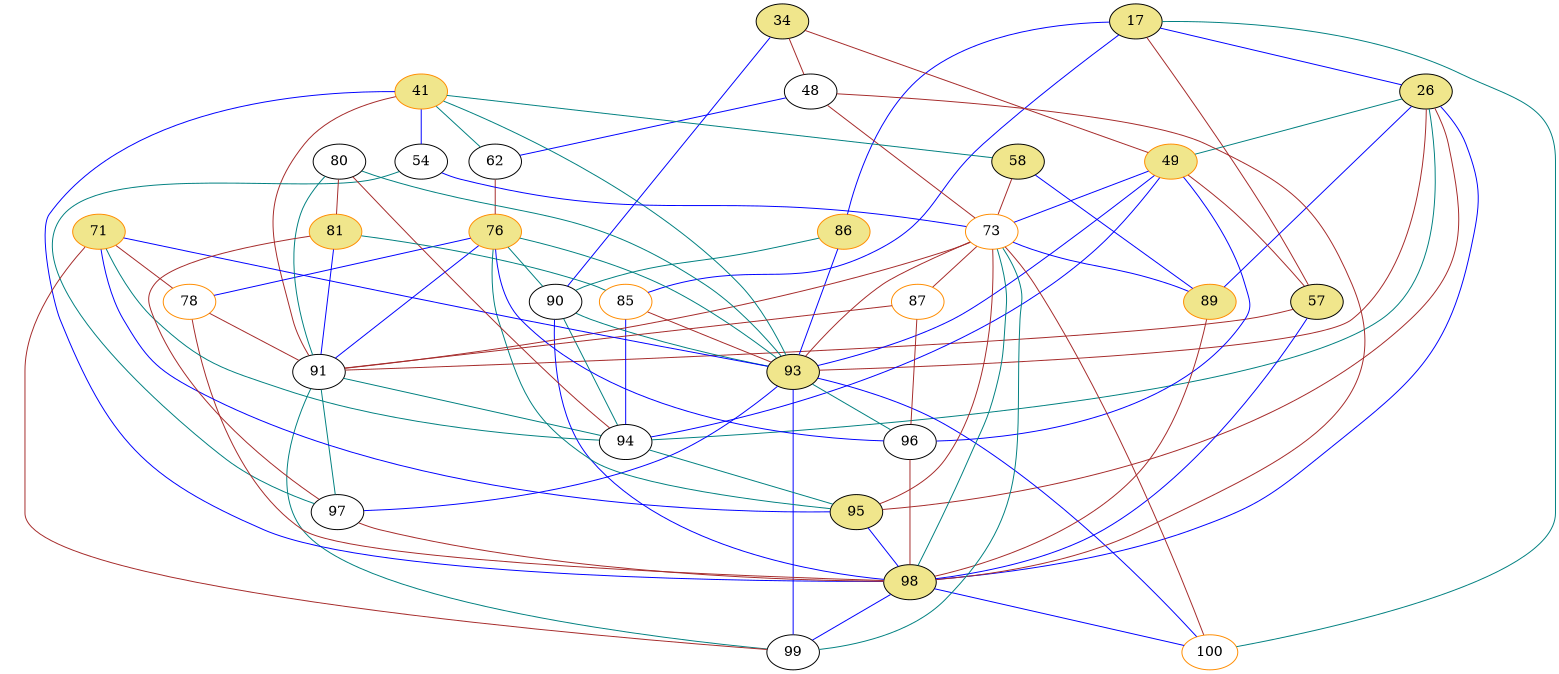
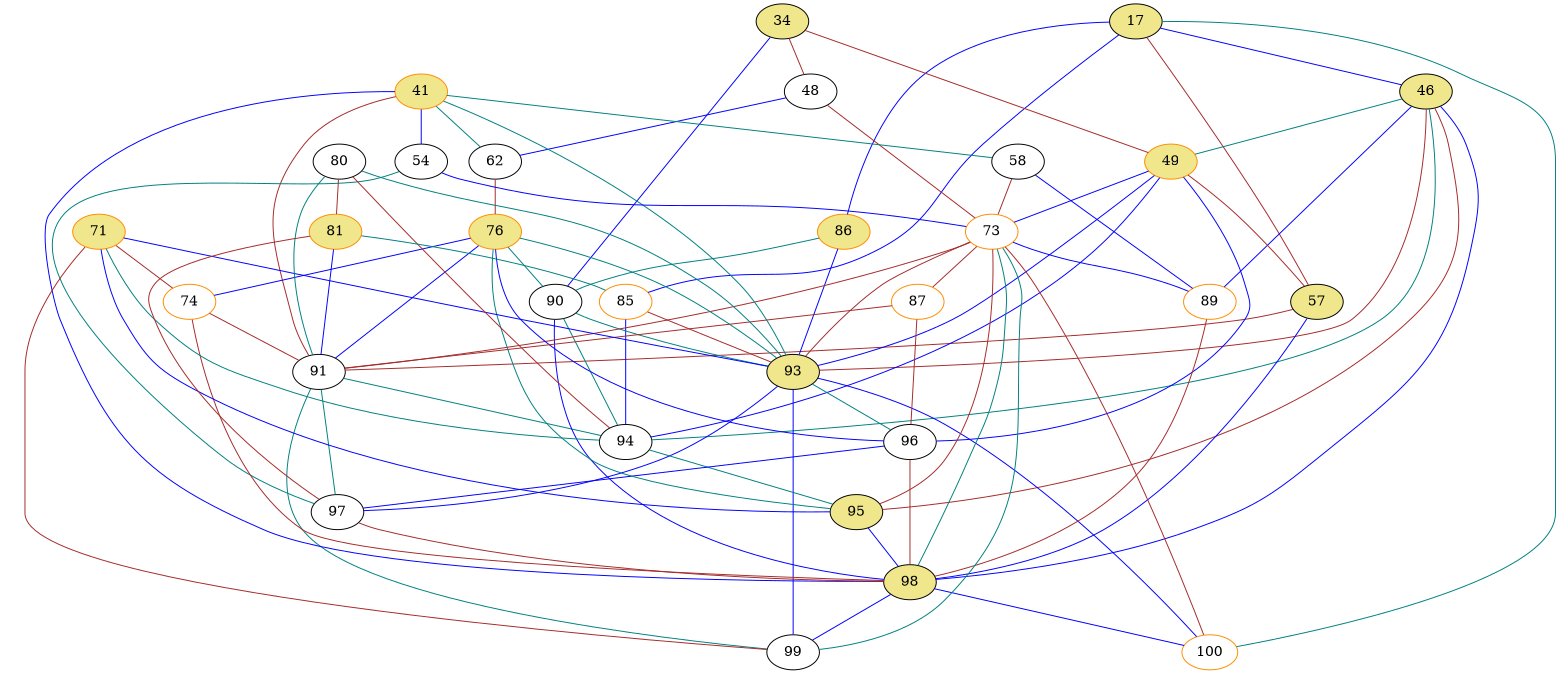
node "26": label "26" -> "46"
node "58": fillcolor khaki -> white
edge "48" -- "98": removed
node "78": label "78" -> "74"
node "89": fillcolor khaki -> white
edge "96" -- "97": added
